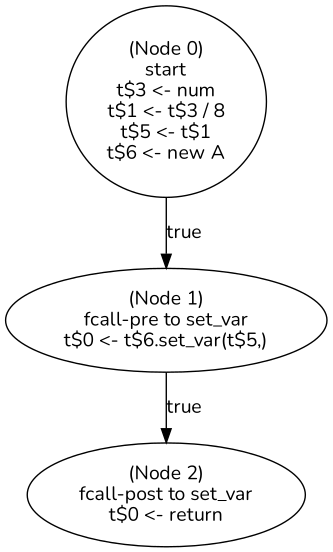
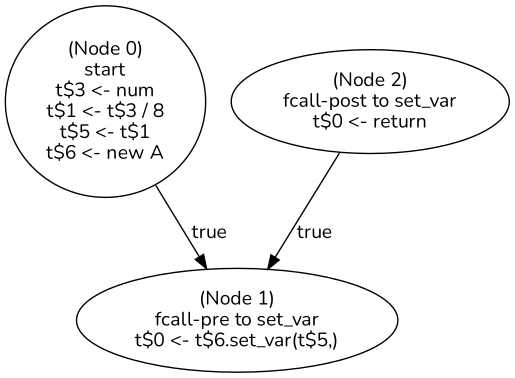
edge "(Node 1) fcall-pre to set_var t$0 <- t$6.set_var(t$5,)" -> "(Node 2) fcall-post to set_var t$0 <- return": reversed
